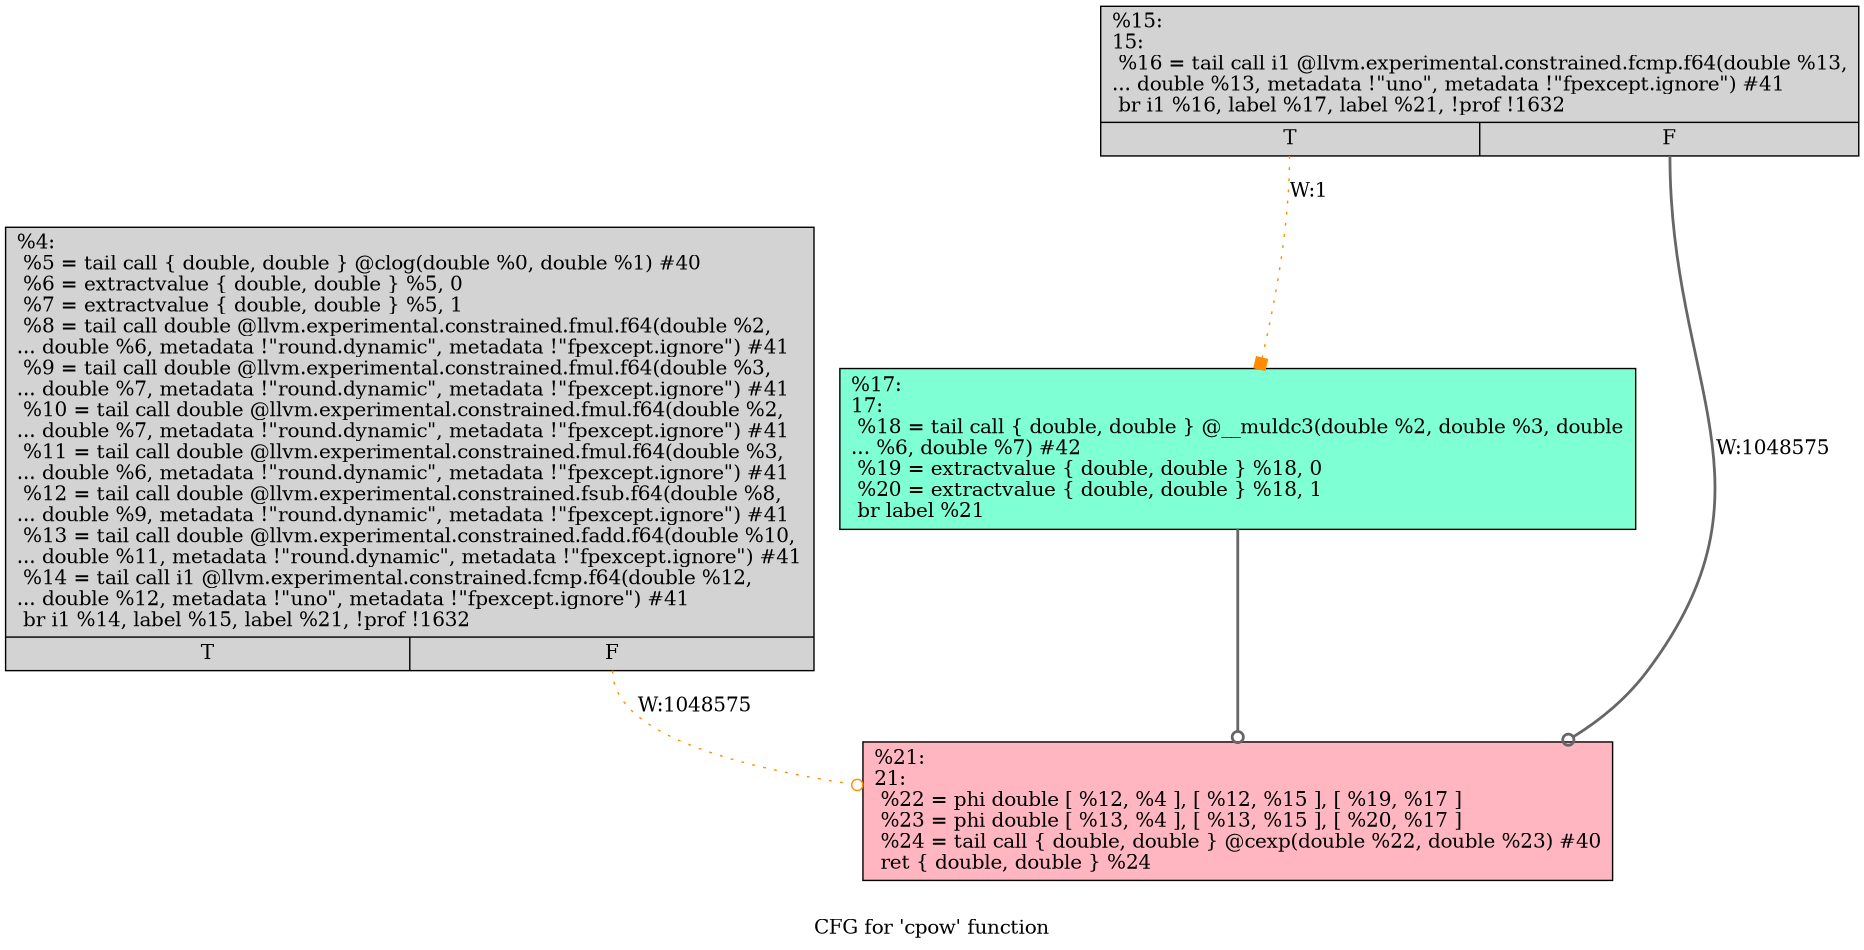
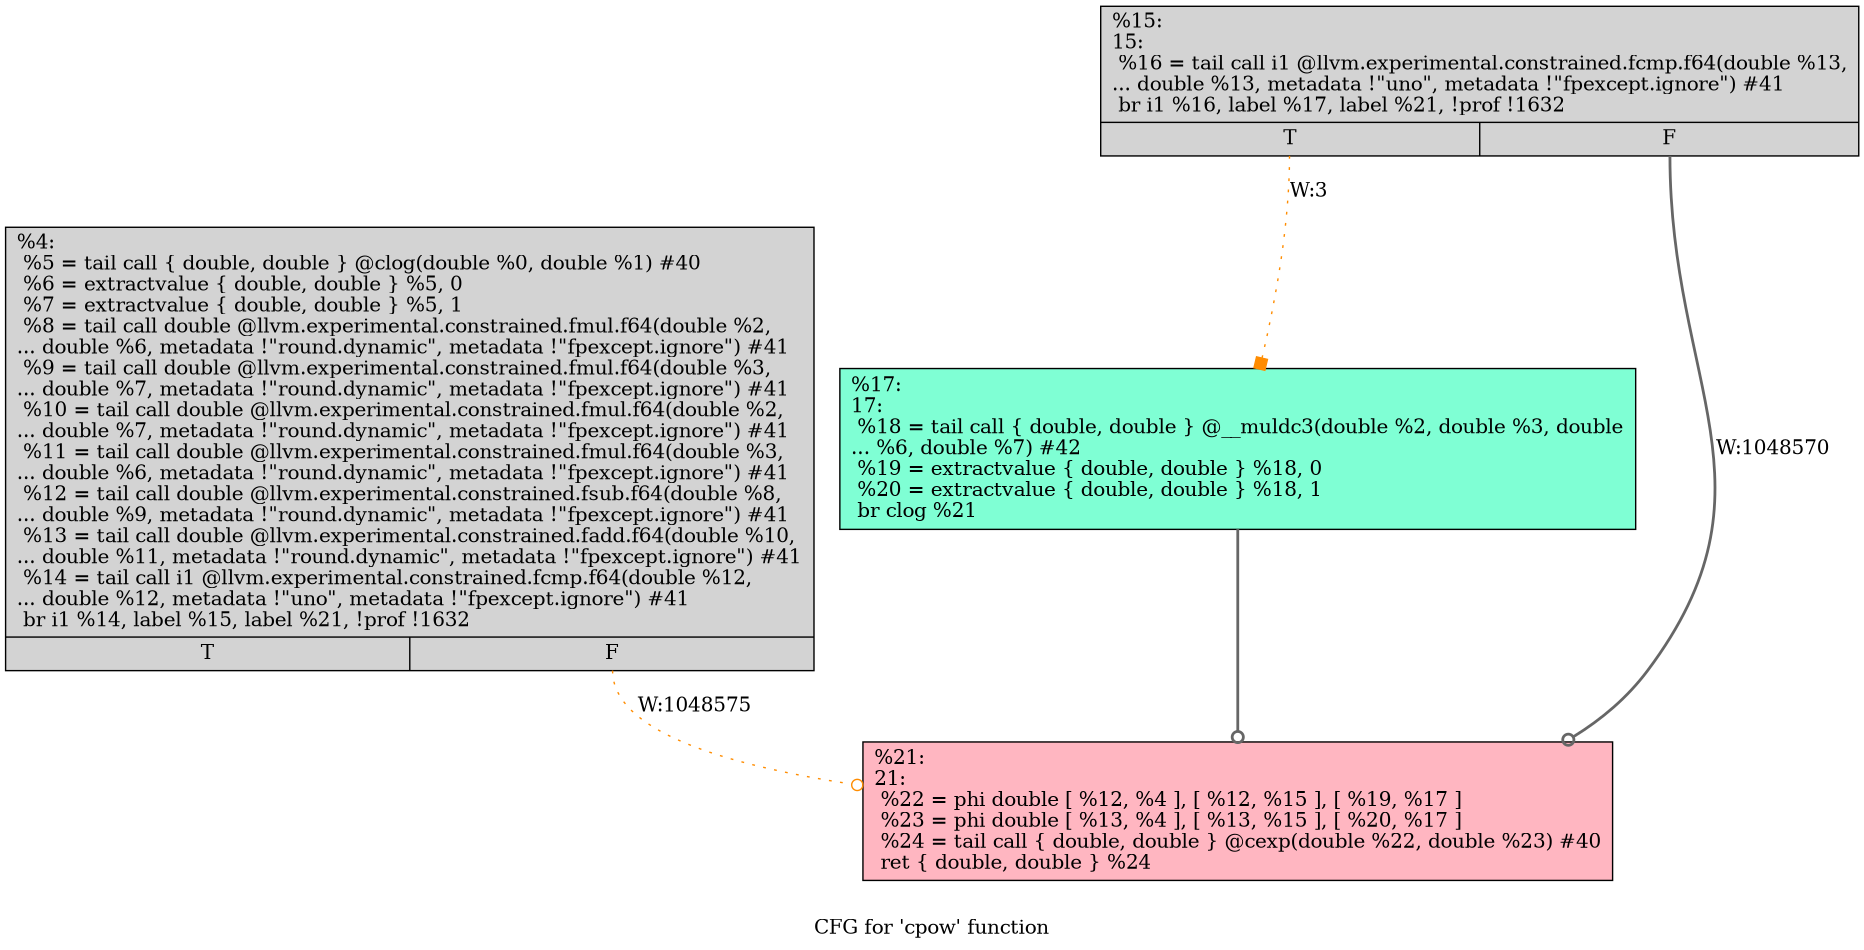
edge "%15:" -> "%17:": label "W:1" -> "W:3"
edge "%15:" -> "%21:": label "W:1048575" -> "W:1048570"
node "%17:": text "br label %21" -> "br clog %21"
